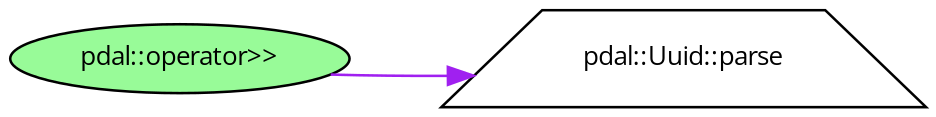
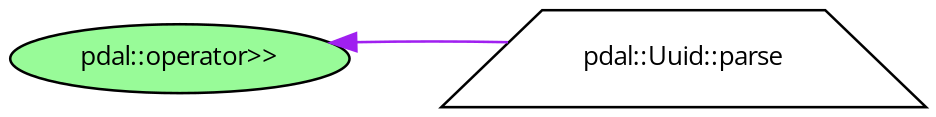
edge "pdal::operator>>" -> "pdal::Uuid::parse": reversed
